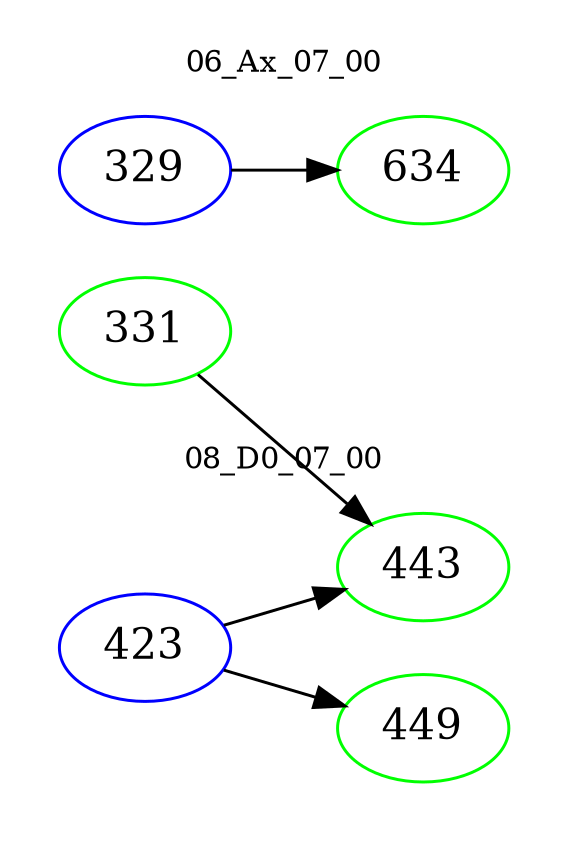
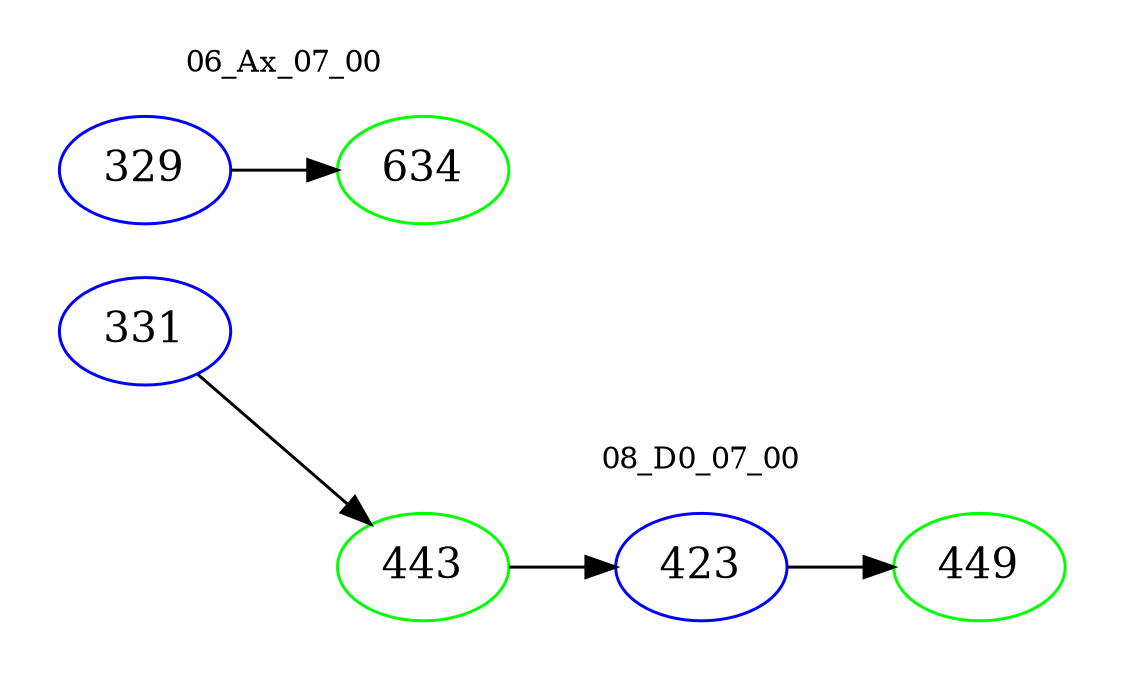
node "331": color green -> blue
edge "423" -> "443": reversed
